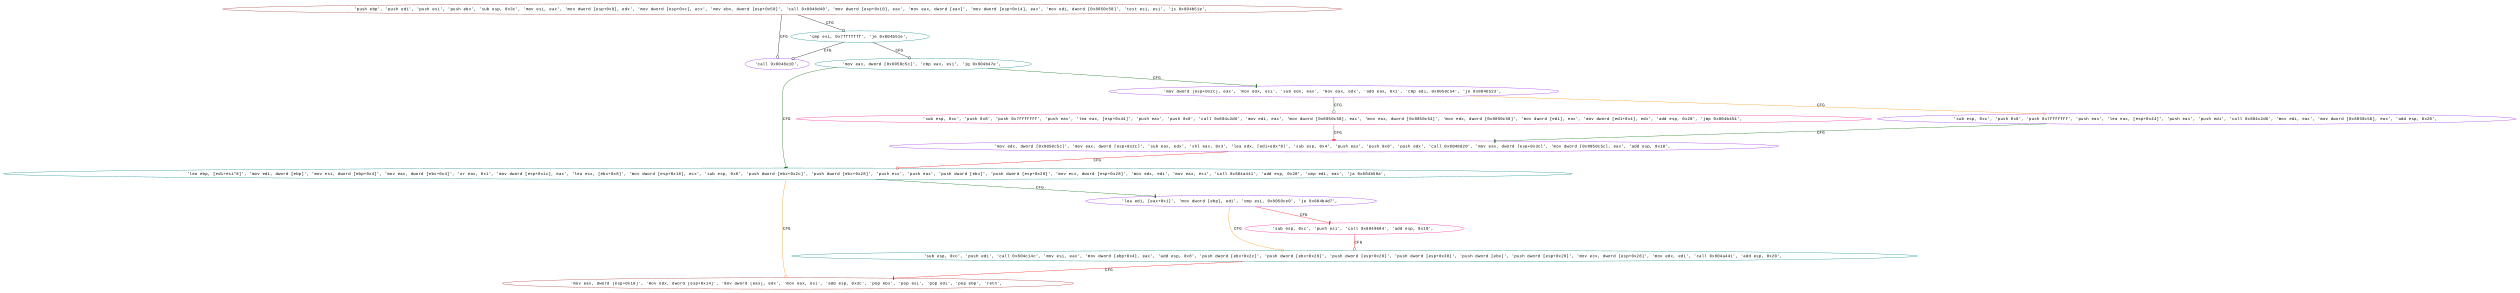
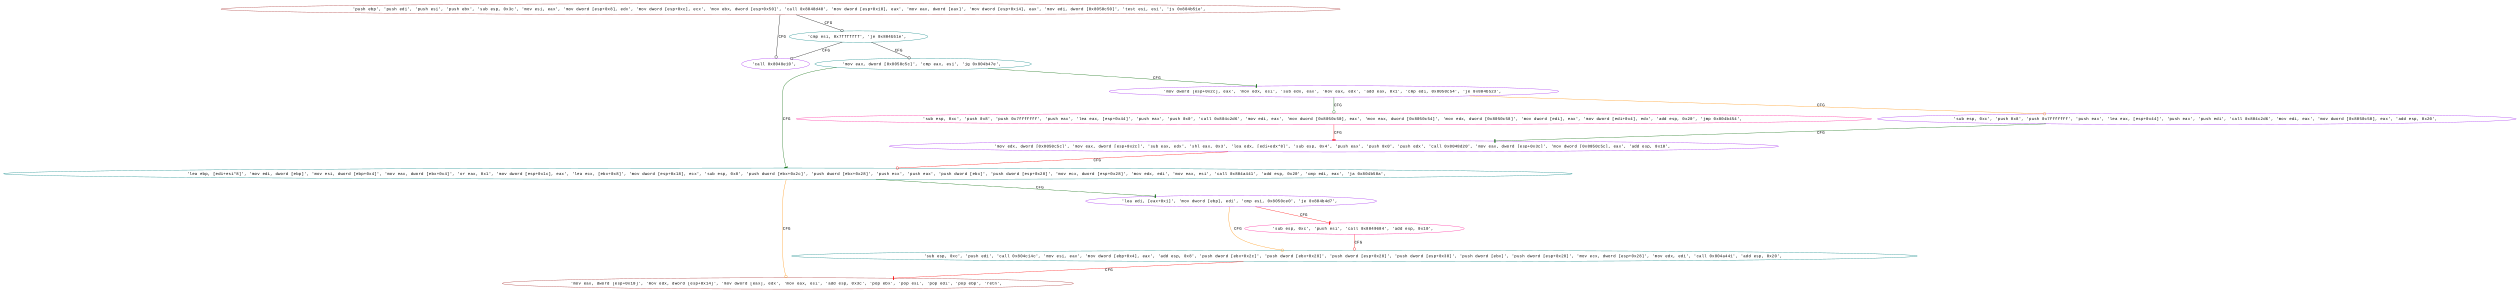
node "'call 9x8048e10',": label "'call 9x8048e10'," -> "'call 0x8048e10',"
